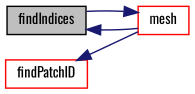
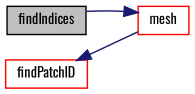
edge "mesh" -> "findIndices": removed
